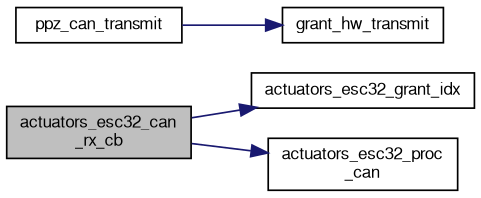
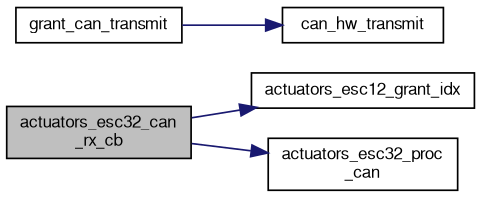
node "ppz_can_transmit": label "ppz_can_transmit" -> "grant_can_transmit"
node "grant_hw_transmit": label "grant_hw_transmit" -> "can_hw_transmit"
node "actuators_esc32_grant_idx": label "actuators_esc32_grant_idx" -> "actuators_esc12_grant_idx"
